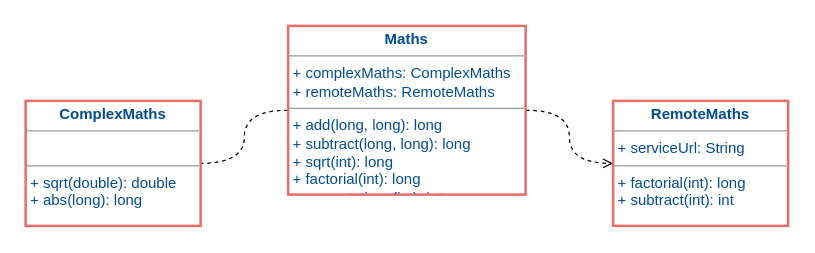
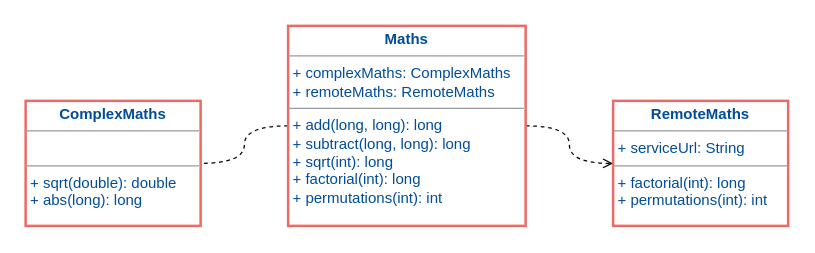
node "Maths + complexMaths: ComplexMaths + remoteMaths: RemoteMaths + add(long, long): long + subtract(long, long): long + sqrt(int): long + factorial(int): long + permutations(int): int": size 238x169 -> 238x200
node "RemoteMaths + serviceUrl: String + factorial(int): long + subtract(int): int": label "RemoteMaths + serviceUrl: String + factorial(int): long + subtract(int): int" -> "RemoteMaths + serviceUrl: String + factorial(int): long + permutations(int): int"
